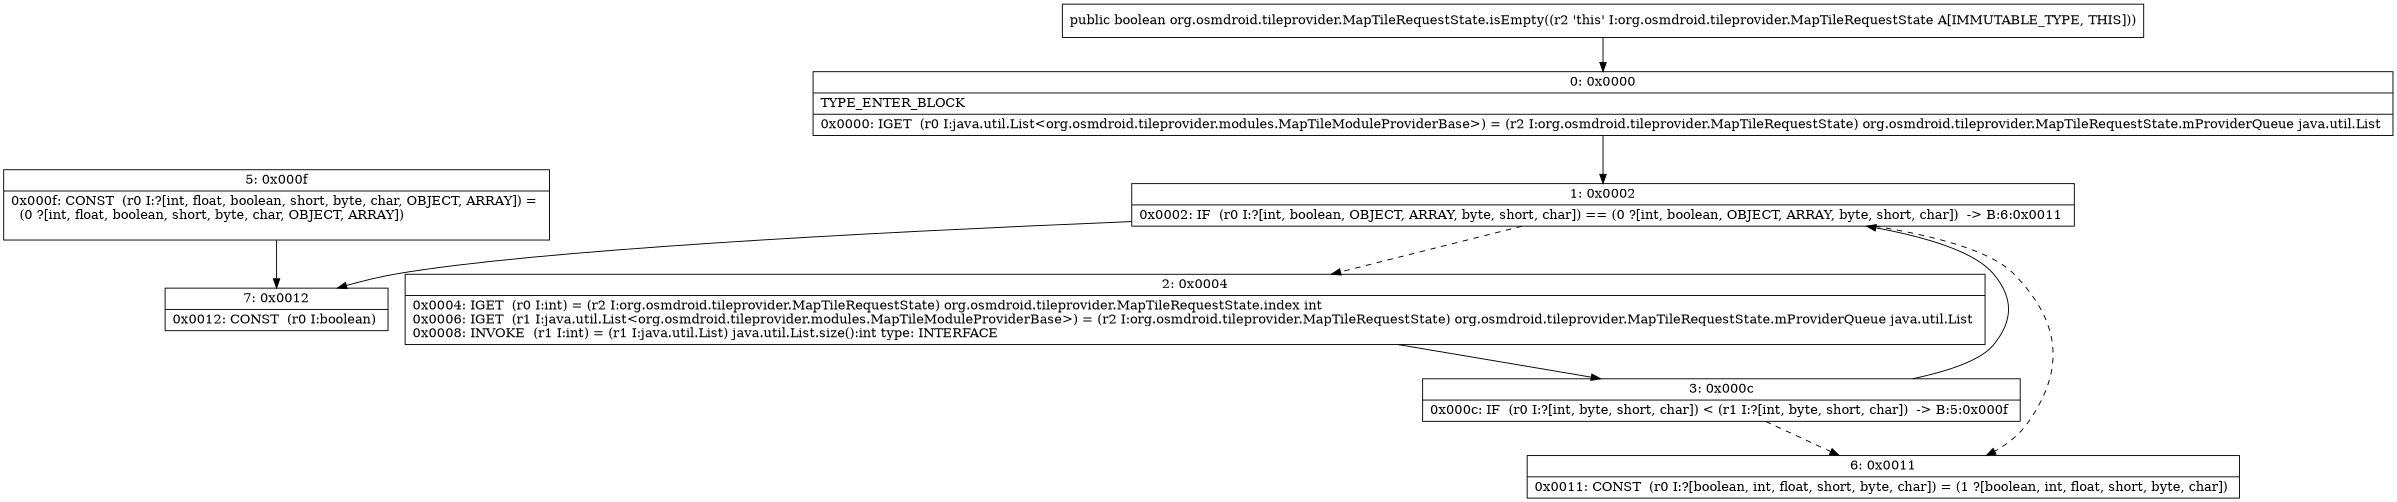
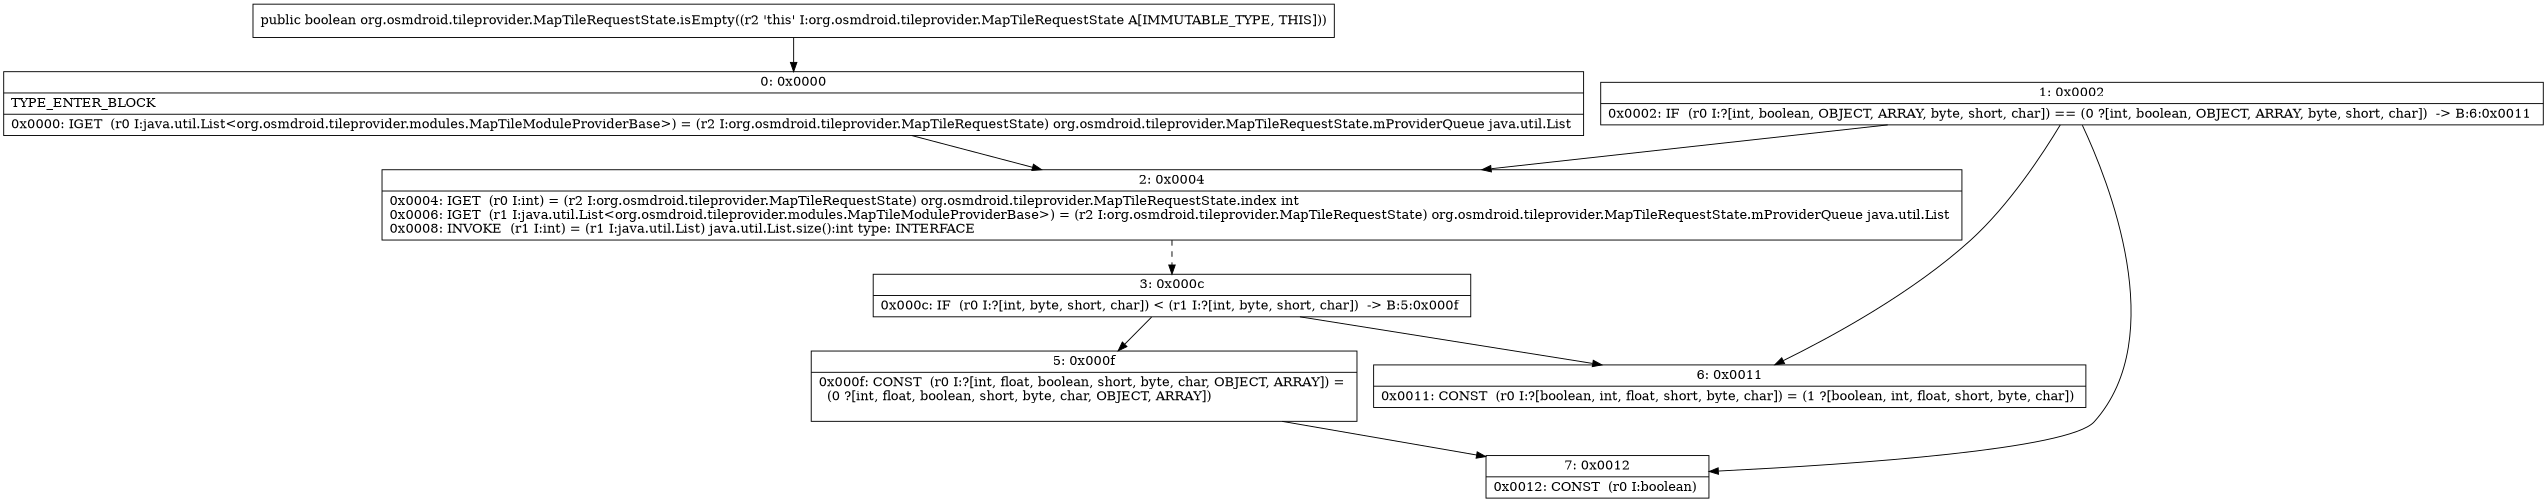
edge "0: 0x0000" -> "1: 0x0002": now "0: 0x0000" -> "2: 0x0004"
edge "1: 0x0002" -> "2: 0x0004": style dashed -> solid
edge "3: 0x000c" -> "1: 0x0002": now "3: 0x000c" -> "5: 0x000f"
edge "1: 0x0002" -> "6: 0x0011": style dashed -> solid
edge "2: 0x0004" -> "3: 0x000c": style solid -> dashed
edge "3: 0x000c" -> "6: 0x0011": style dashed -> solid
